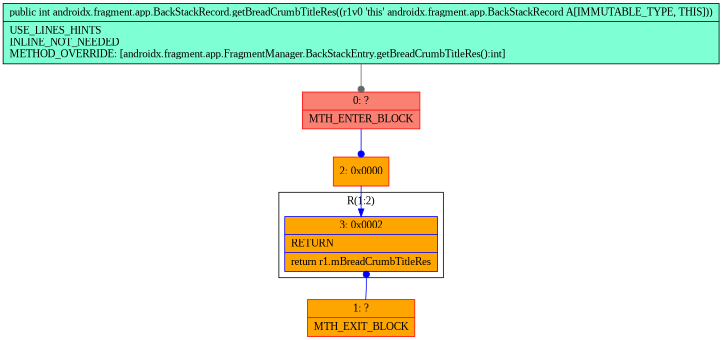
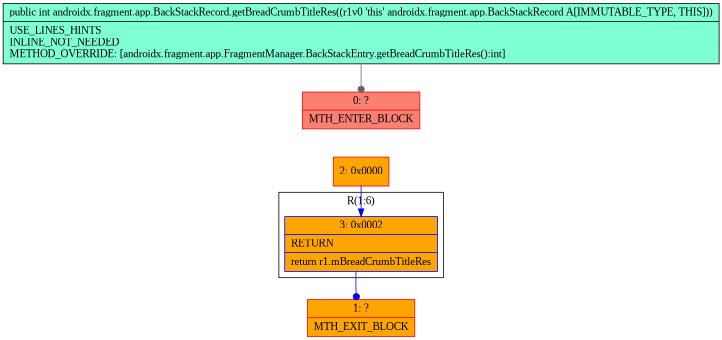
edge "0: ?" -> "2: 0x0000": removed
cluster "R(1:2)": label "R(1:2)" -> "R(1:6)"
edge "1: ?" -> "3: 0x0002": reversed
